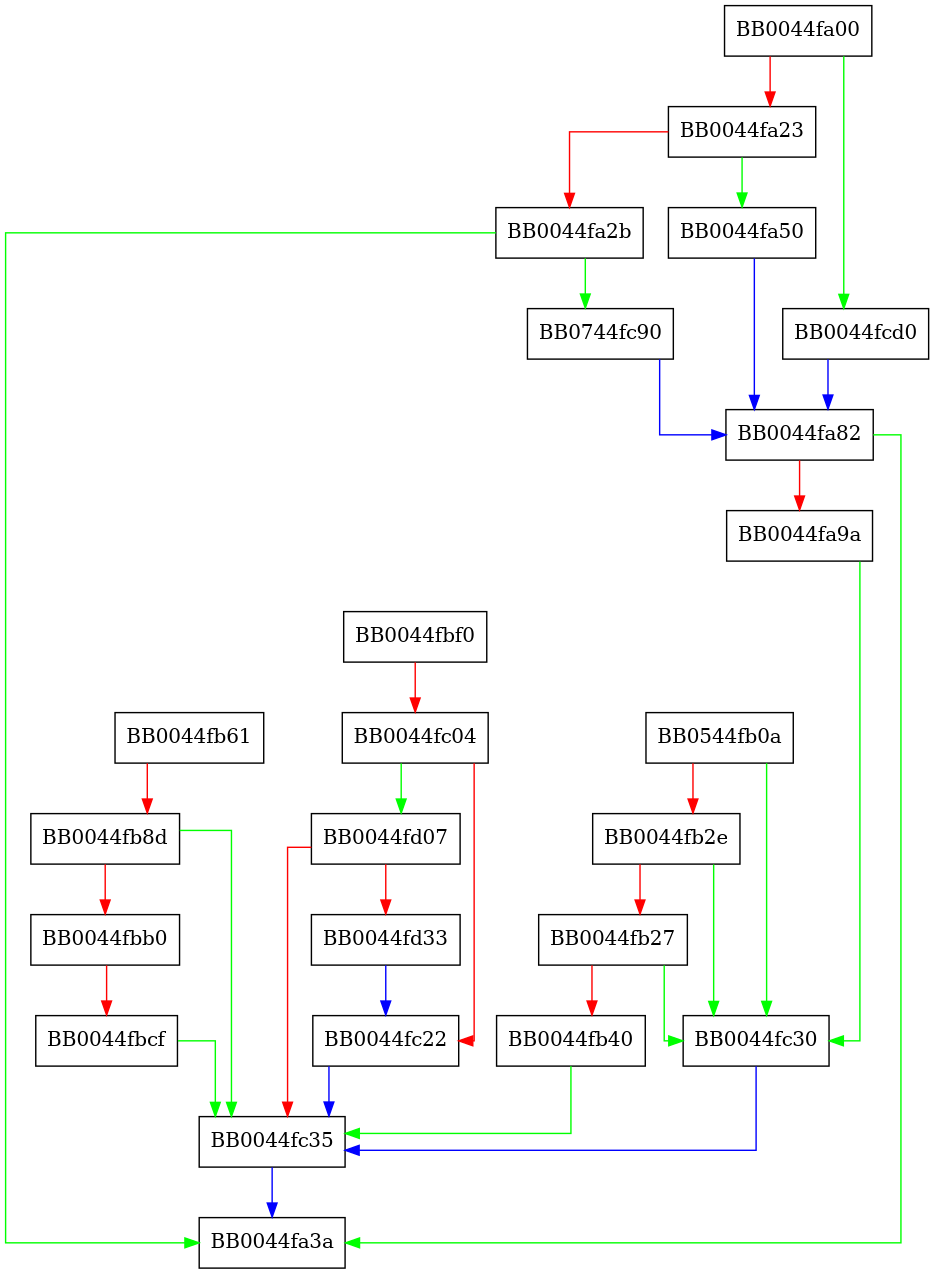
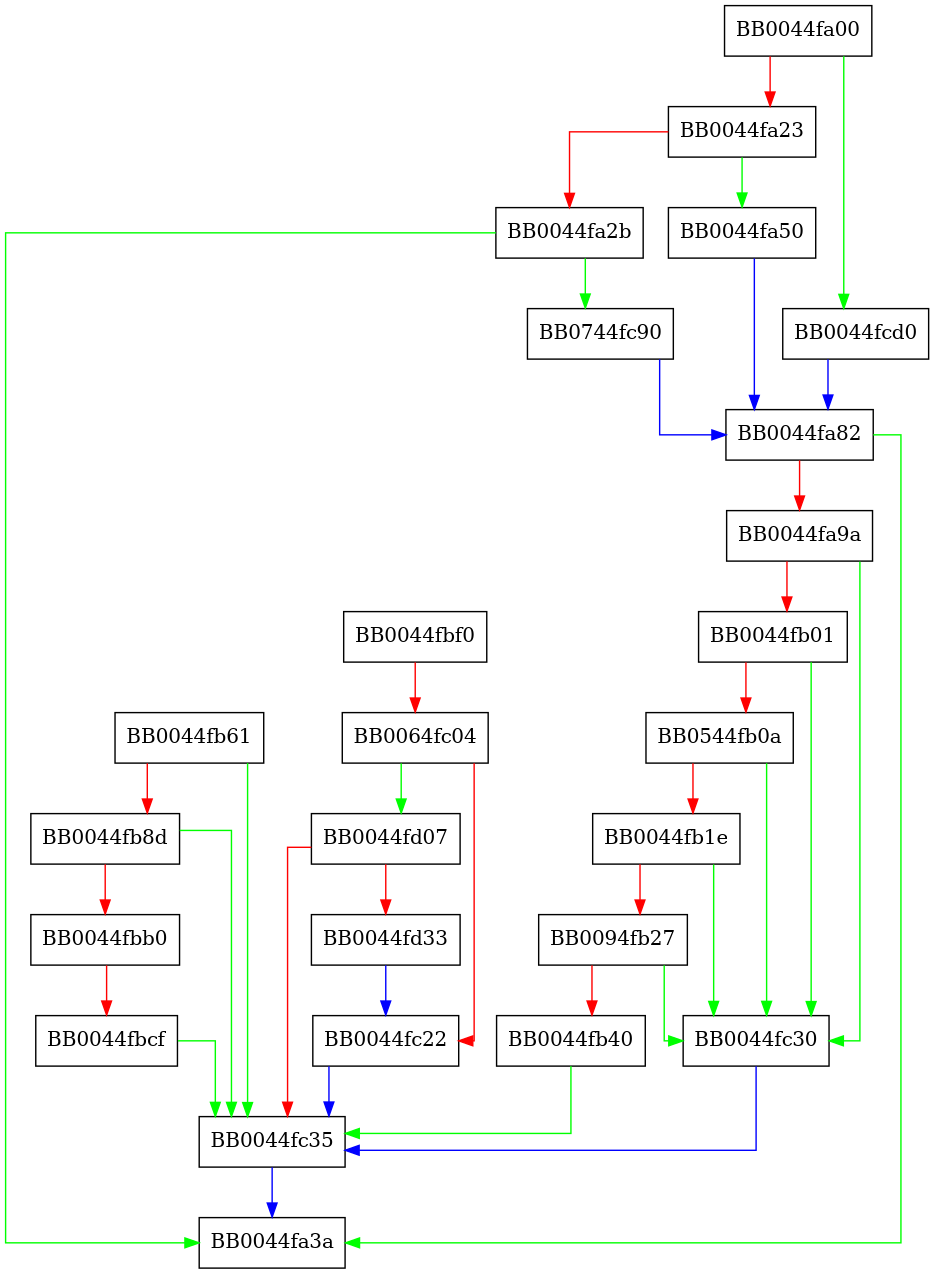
node "BB0044fb01": added
node "BB0044fc04": label "BB0044fc04" -> "BB0064fc04"
node "BB0044fb2e": label "BB0044fb2e" -> "BB0044fb1e"
edge "BB0044fb61" -> "BB0044fc35": added
node "BB0044fb27": label "BB0044fb27" -> "BB0094fb27"
